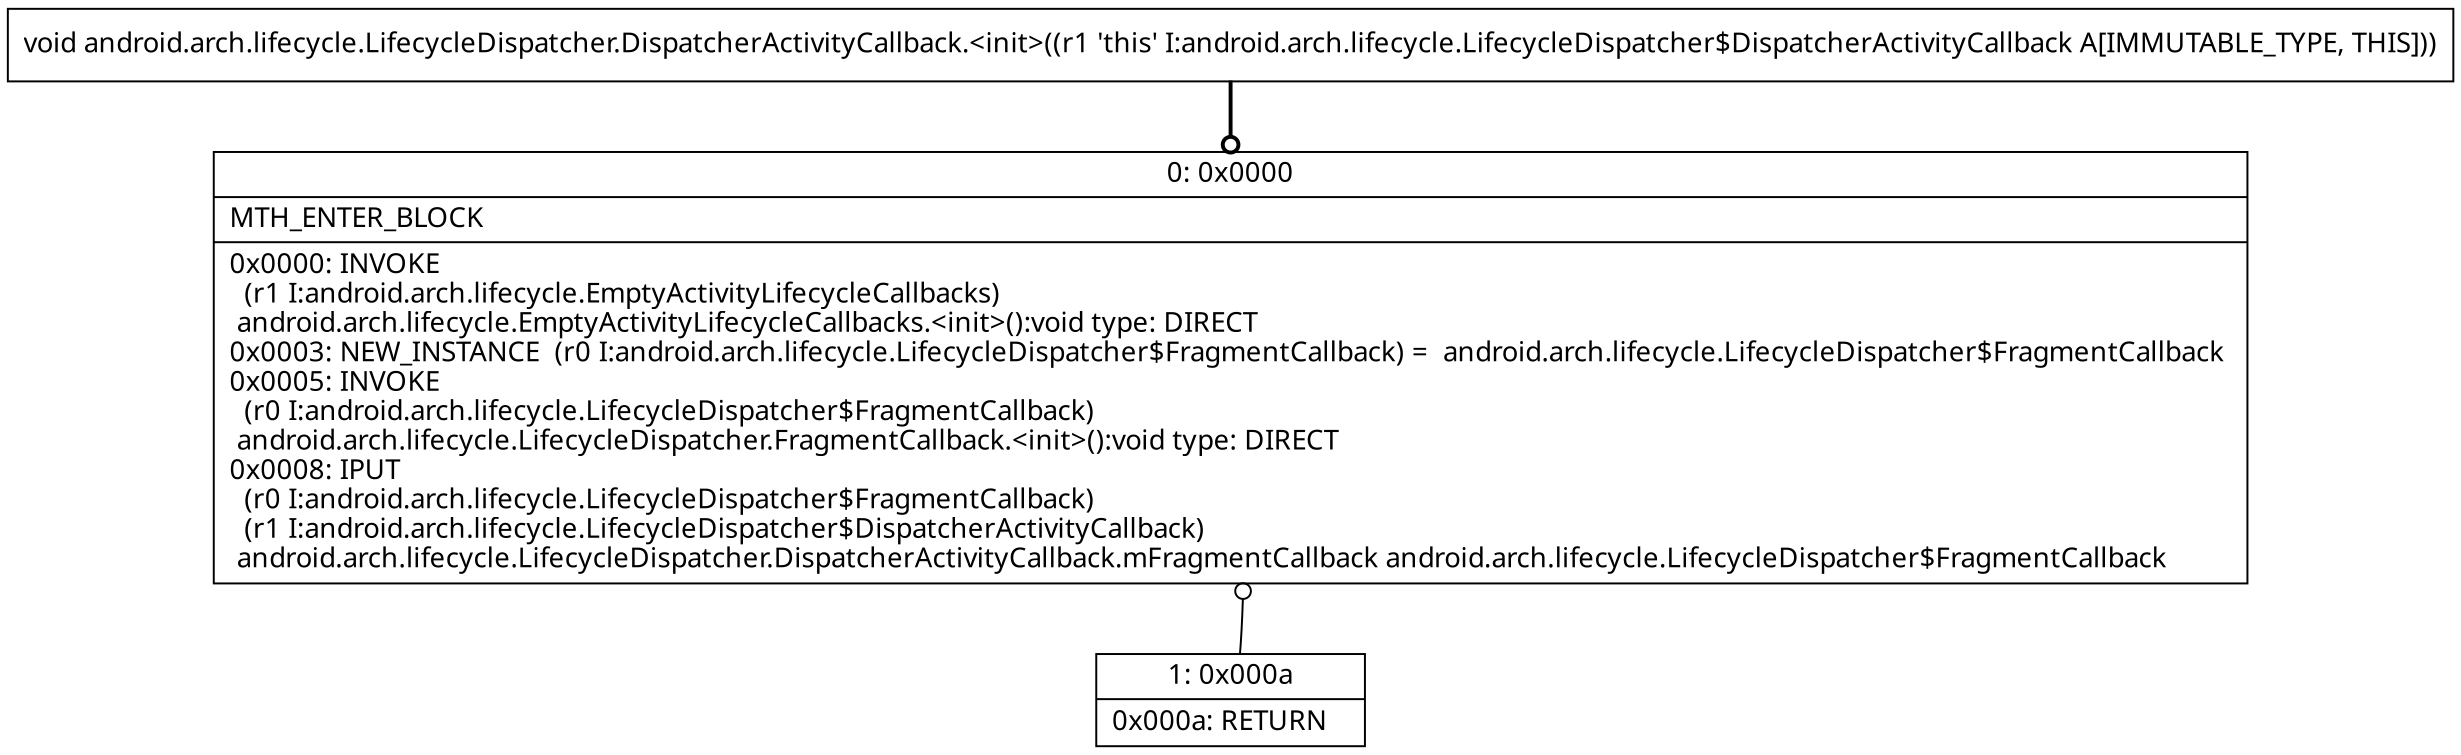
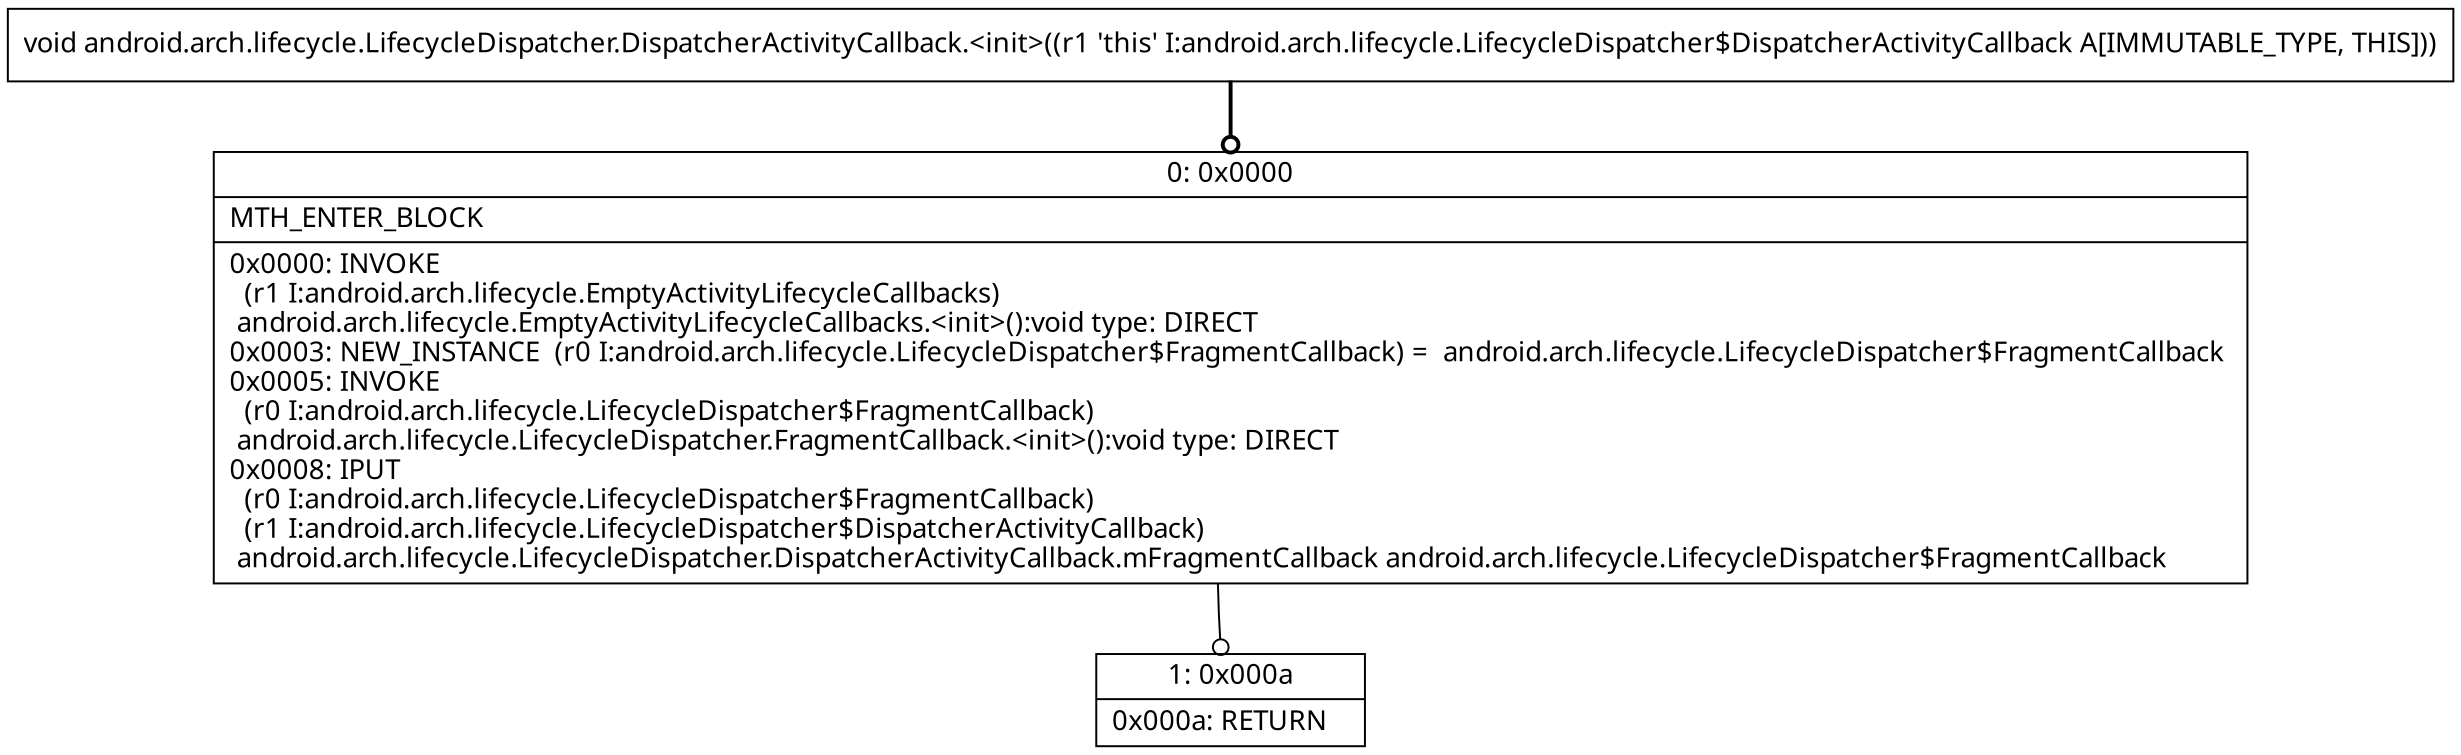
edge "1: 0x000a" -> "0: 0x0000": reversed
